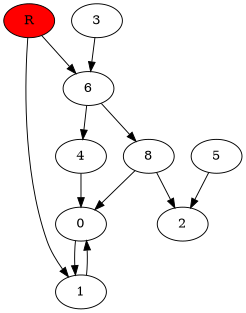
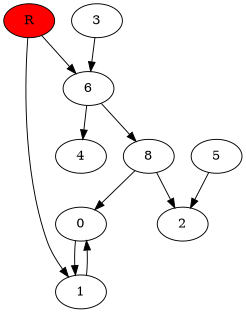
edge "4" -> "0": removed
